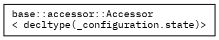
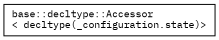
node "base::accessor::Accessor < decltype(_configuration.state)>": label "base::accessor::Accessor < decltype(_configuration.state)>" -> "base::decltype::Accessor < decltype(_configuration.state)>"
